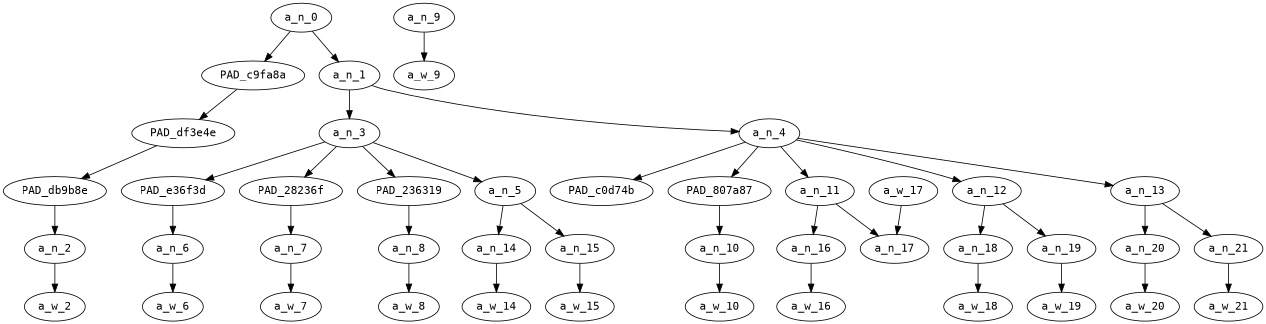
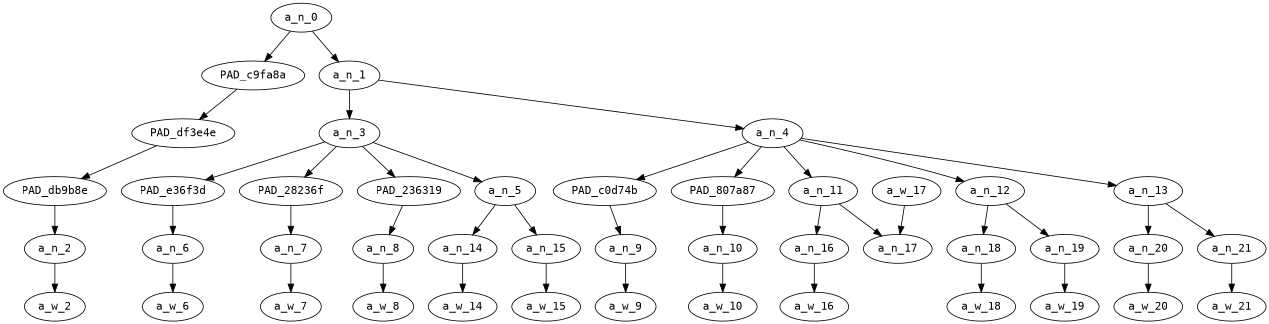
edge "PAD_c0d74b" -> "a_n_9": added
